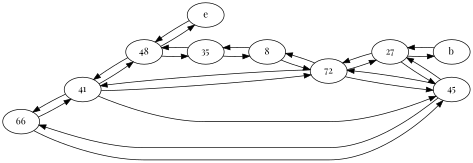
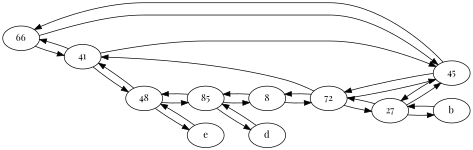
node "35": label "35" -> "85"
edge "41" -> "72": removed
node "d": added
